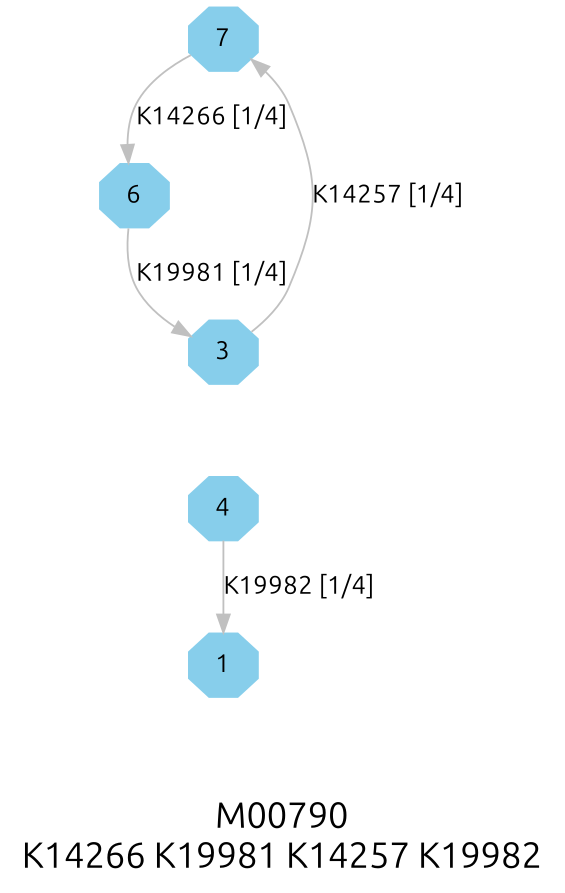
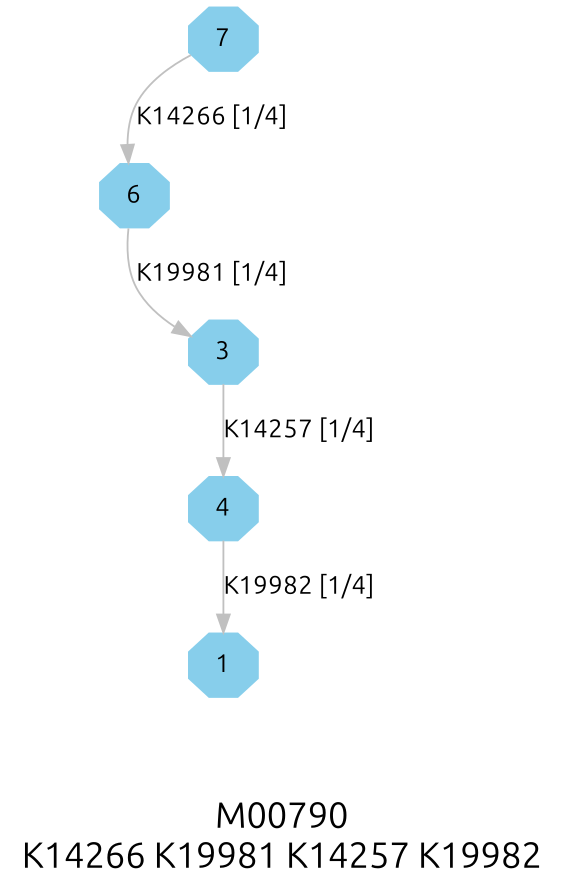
edge "3" -> "7": now "3" -> "4"
